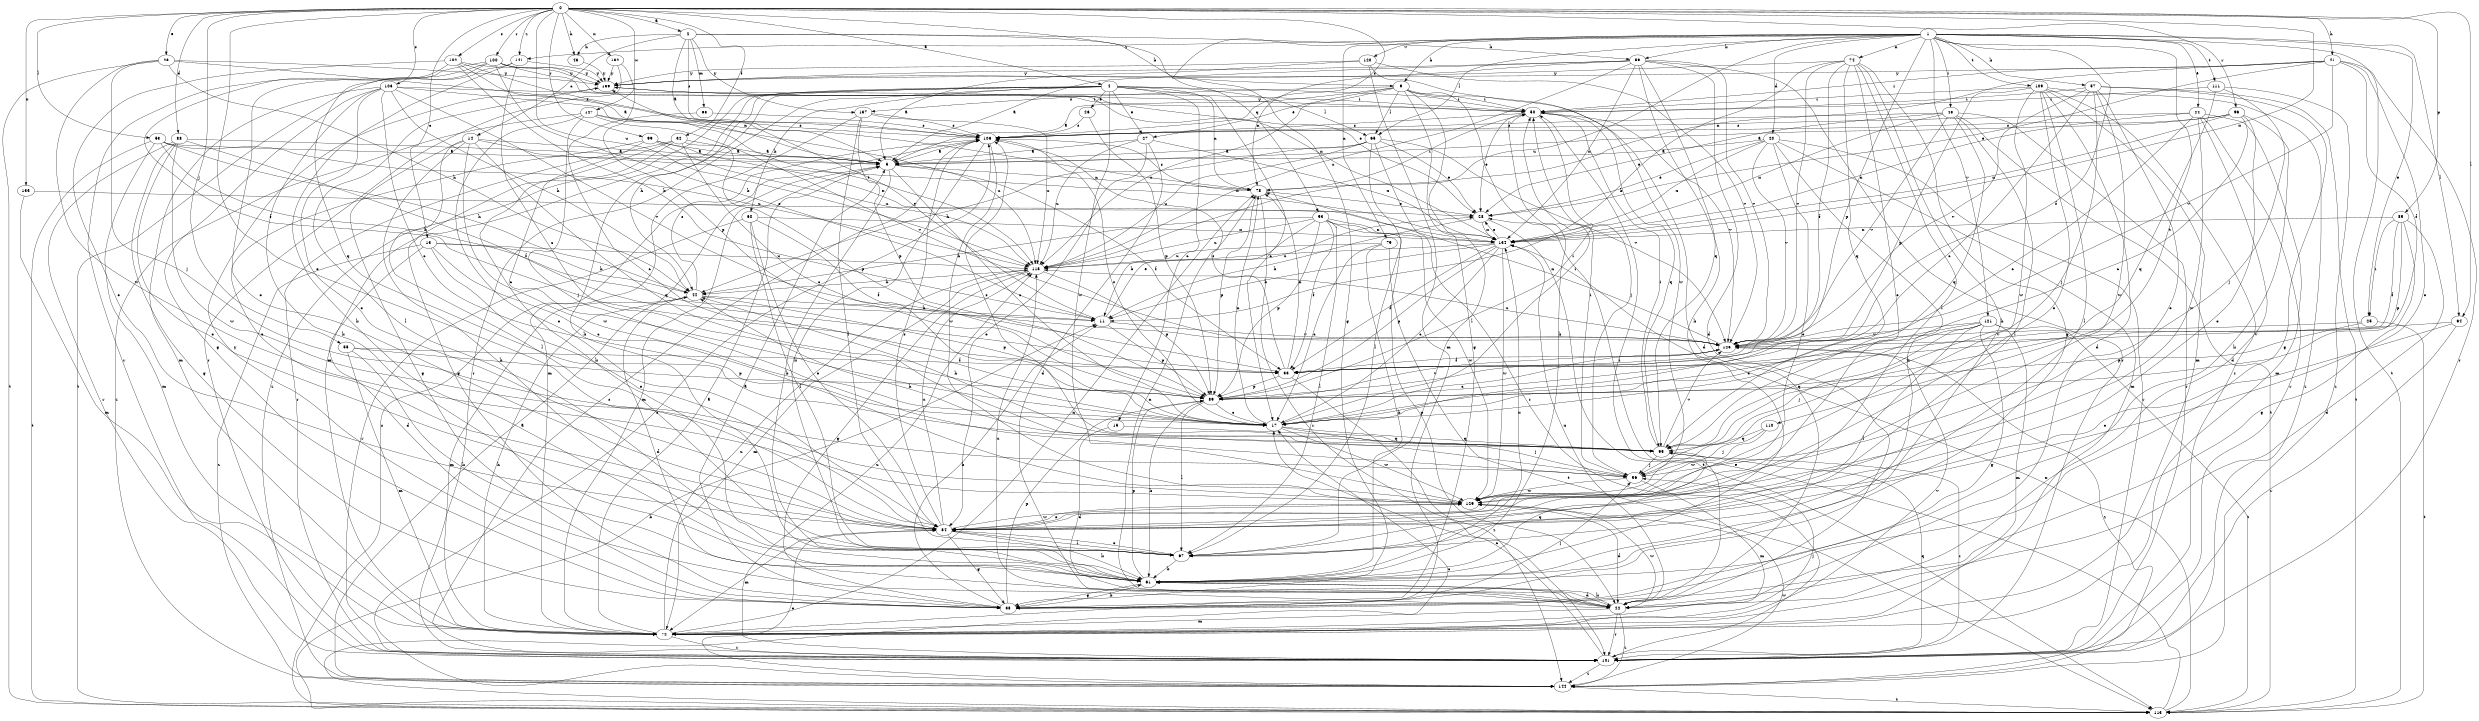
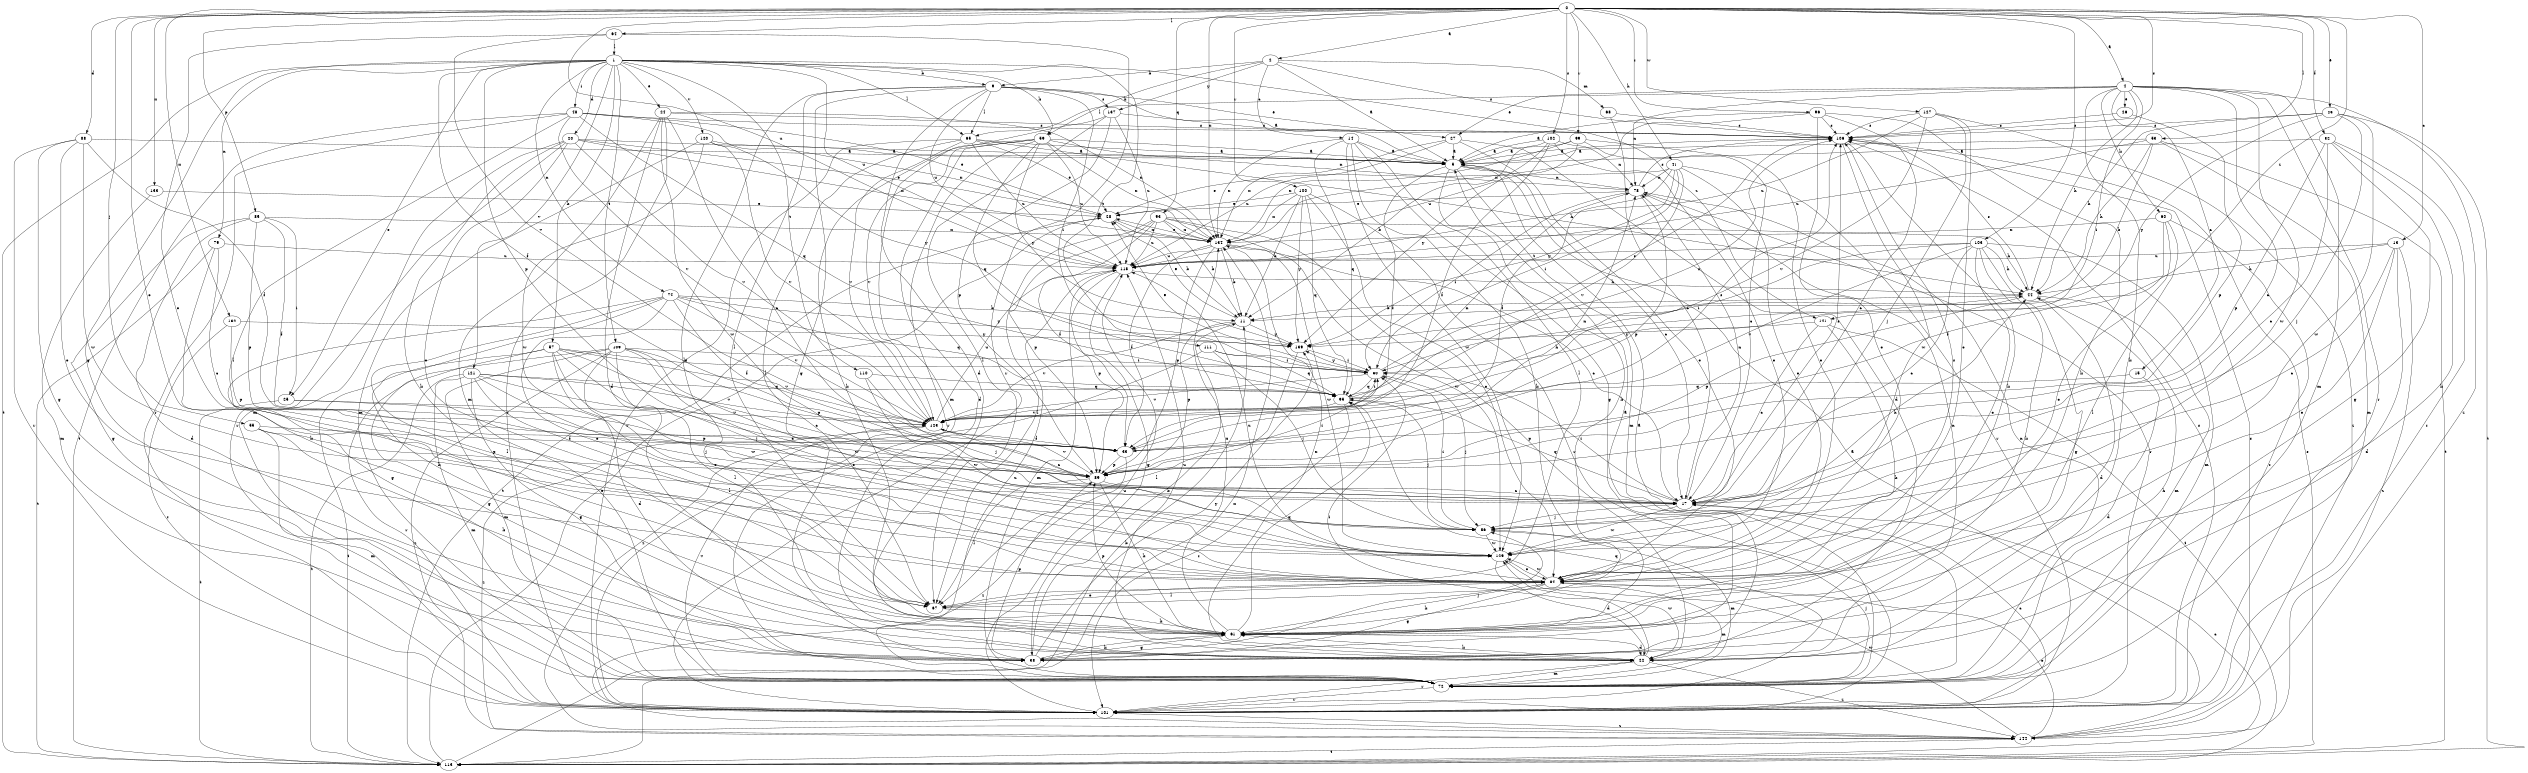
edge "1" -> "64": reversed
node "43": removed
